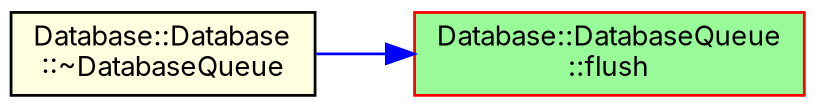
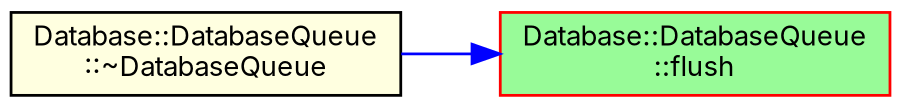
node "Database::Database ::~DatabaseQueue": label "Database::Database ::~DatabaseQueue" -> "Database::DatabaseQueue ::~DatabaseQueue"
